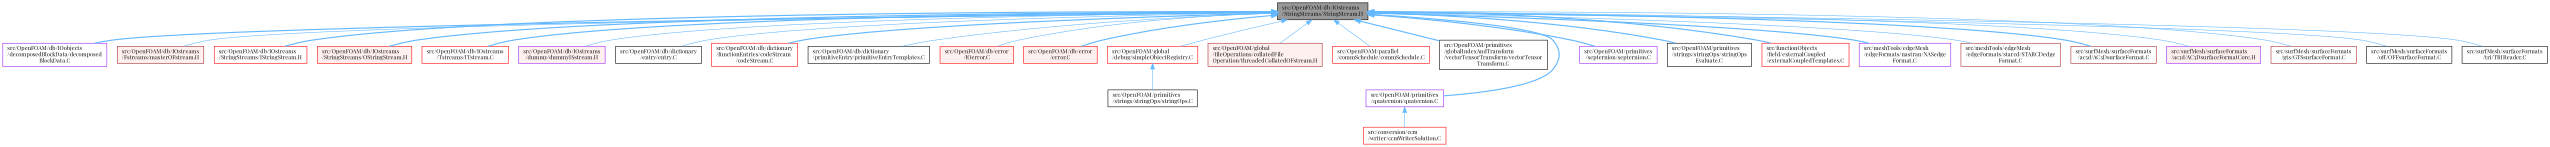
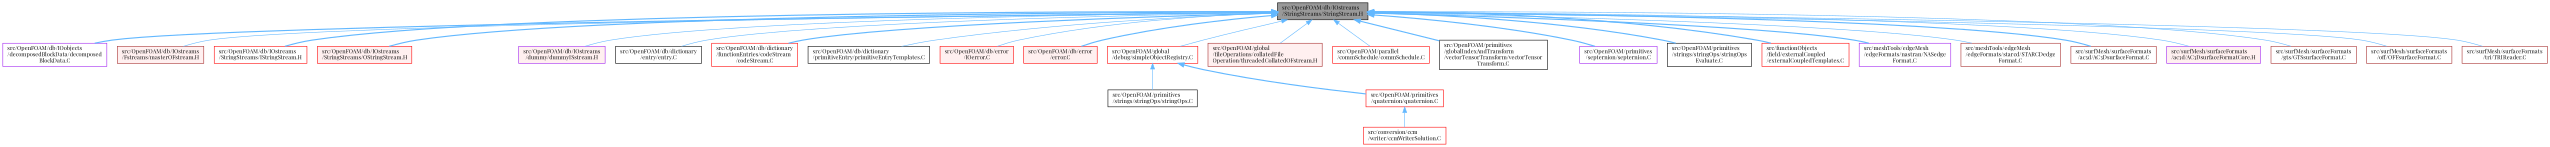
edge "src/OpenFOAM/primitives /quaternion/quaternion.C" -> "src/OpenFOAM/db/IOstreams /StringStreams/StringStream.H": now "src/OpenFOAM/primitives /quaternion/quaternion.C" -> "src/OpenFOAM/global /debug/simpleObjectRegistry.C"
node "src/OpenFOAM/db/IOstreams /Tstreams/ITstream.C": removed
node "src/surfMesh/surfaceFormats /off/OFFsurfaceFormat.C": color black -> brown
node "src/surfMesh/surfaceFormats /tri/TRIReader.C": color black -> brown
node "src/OpenFOAM/primitives /quaternion/quaternion.C": color purple -> red
